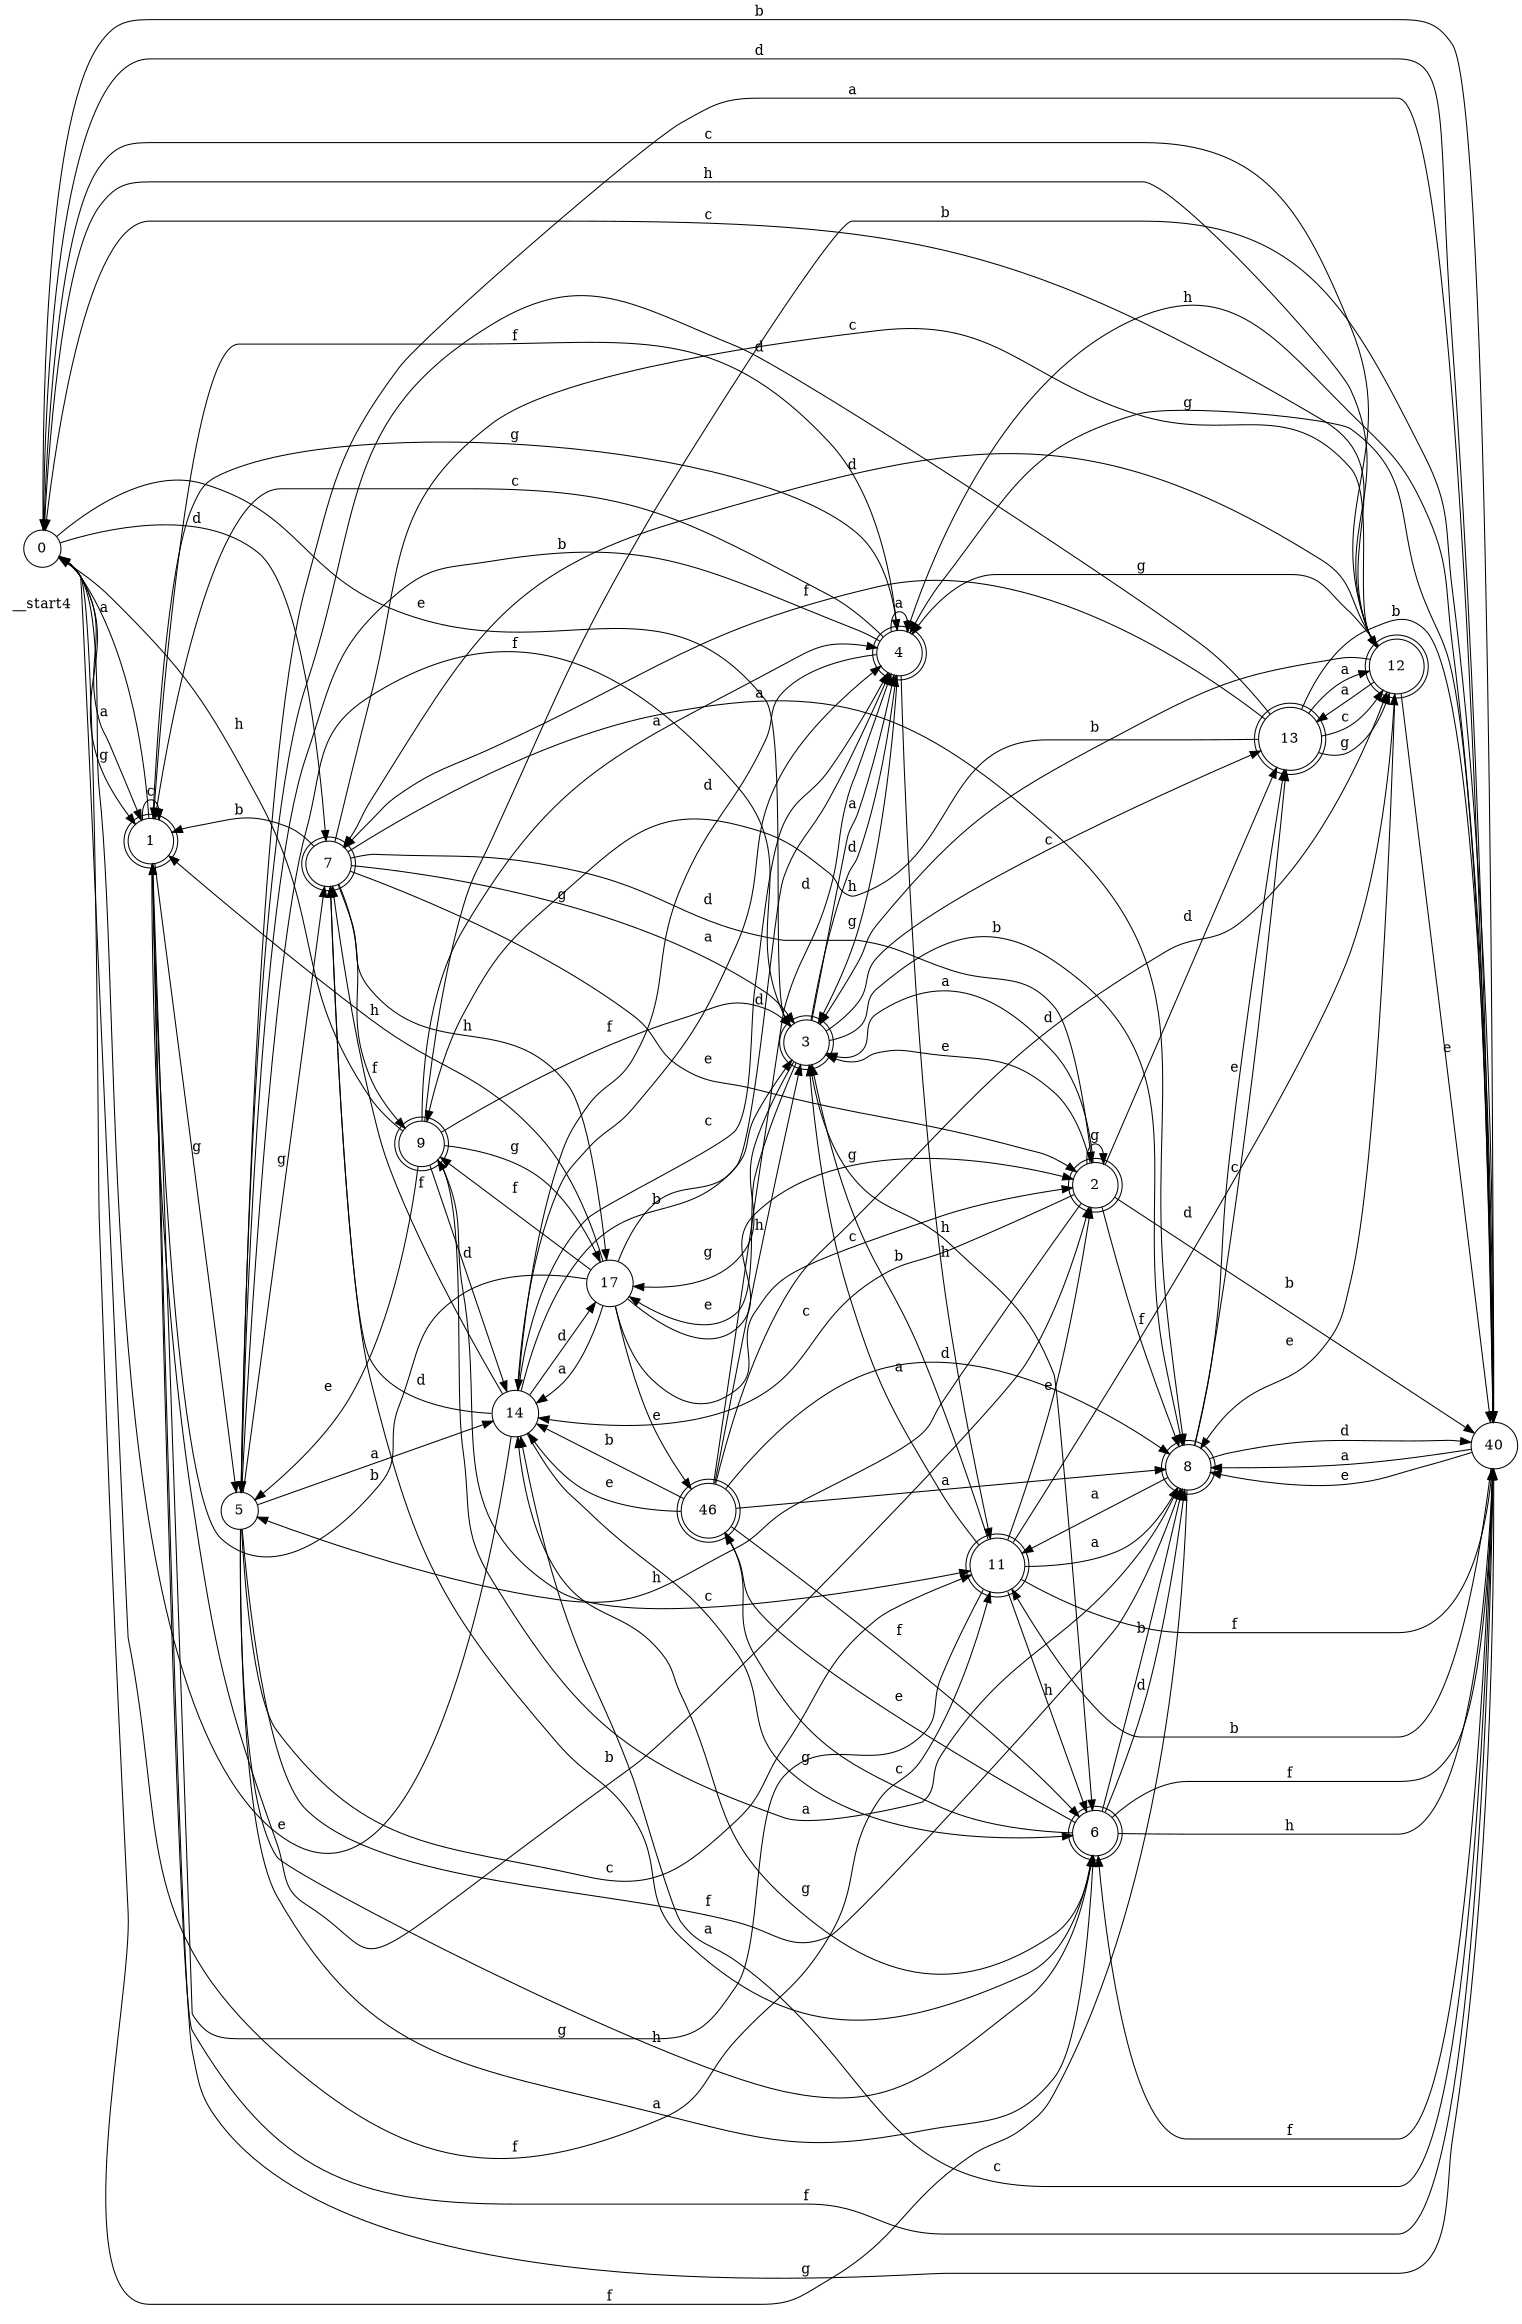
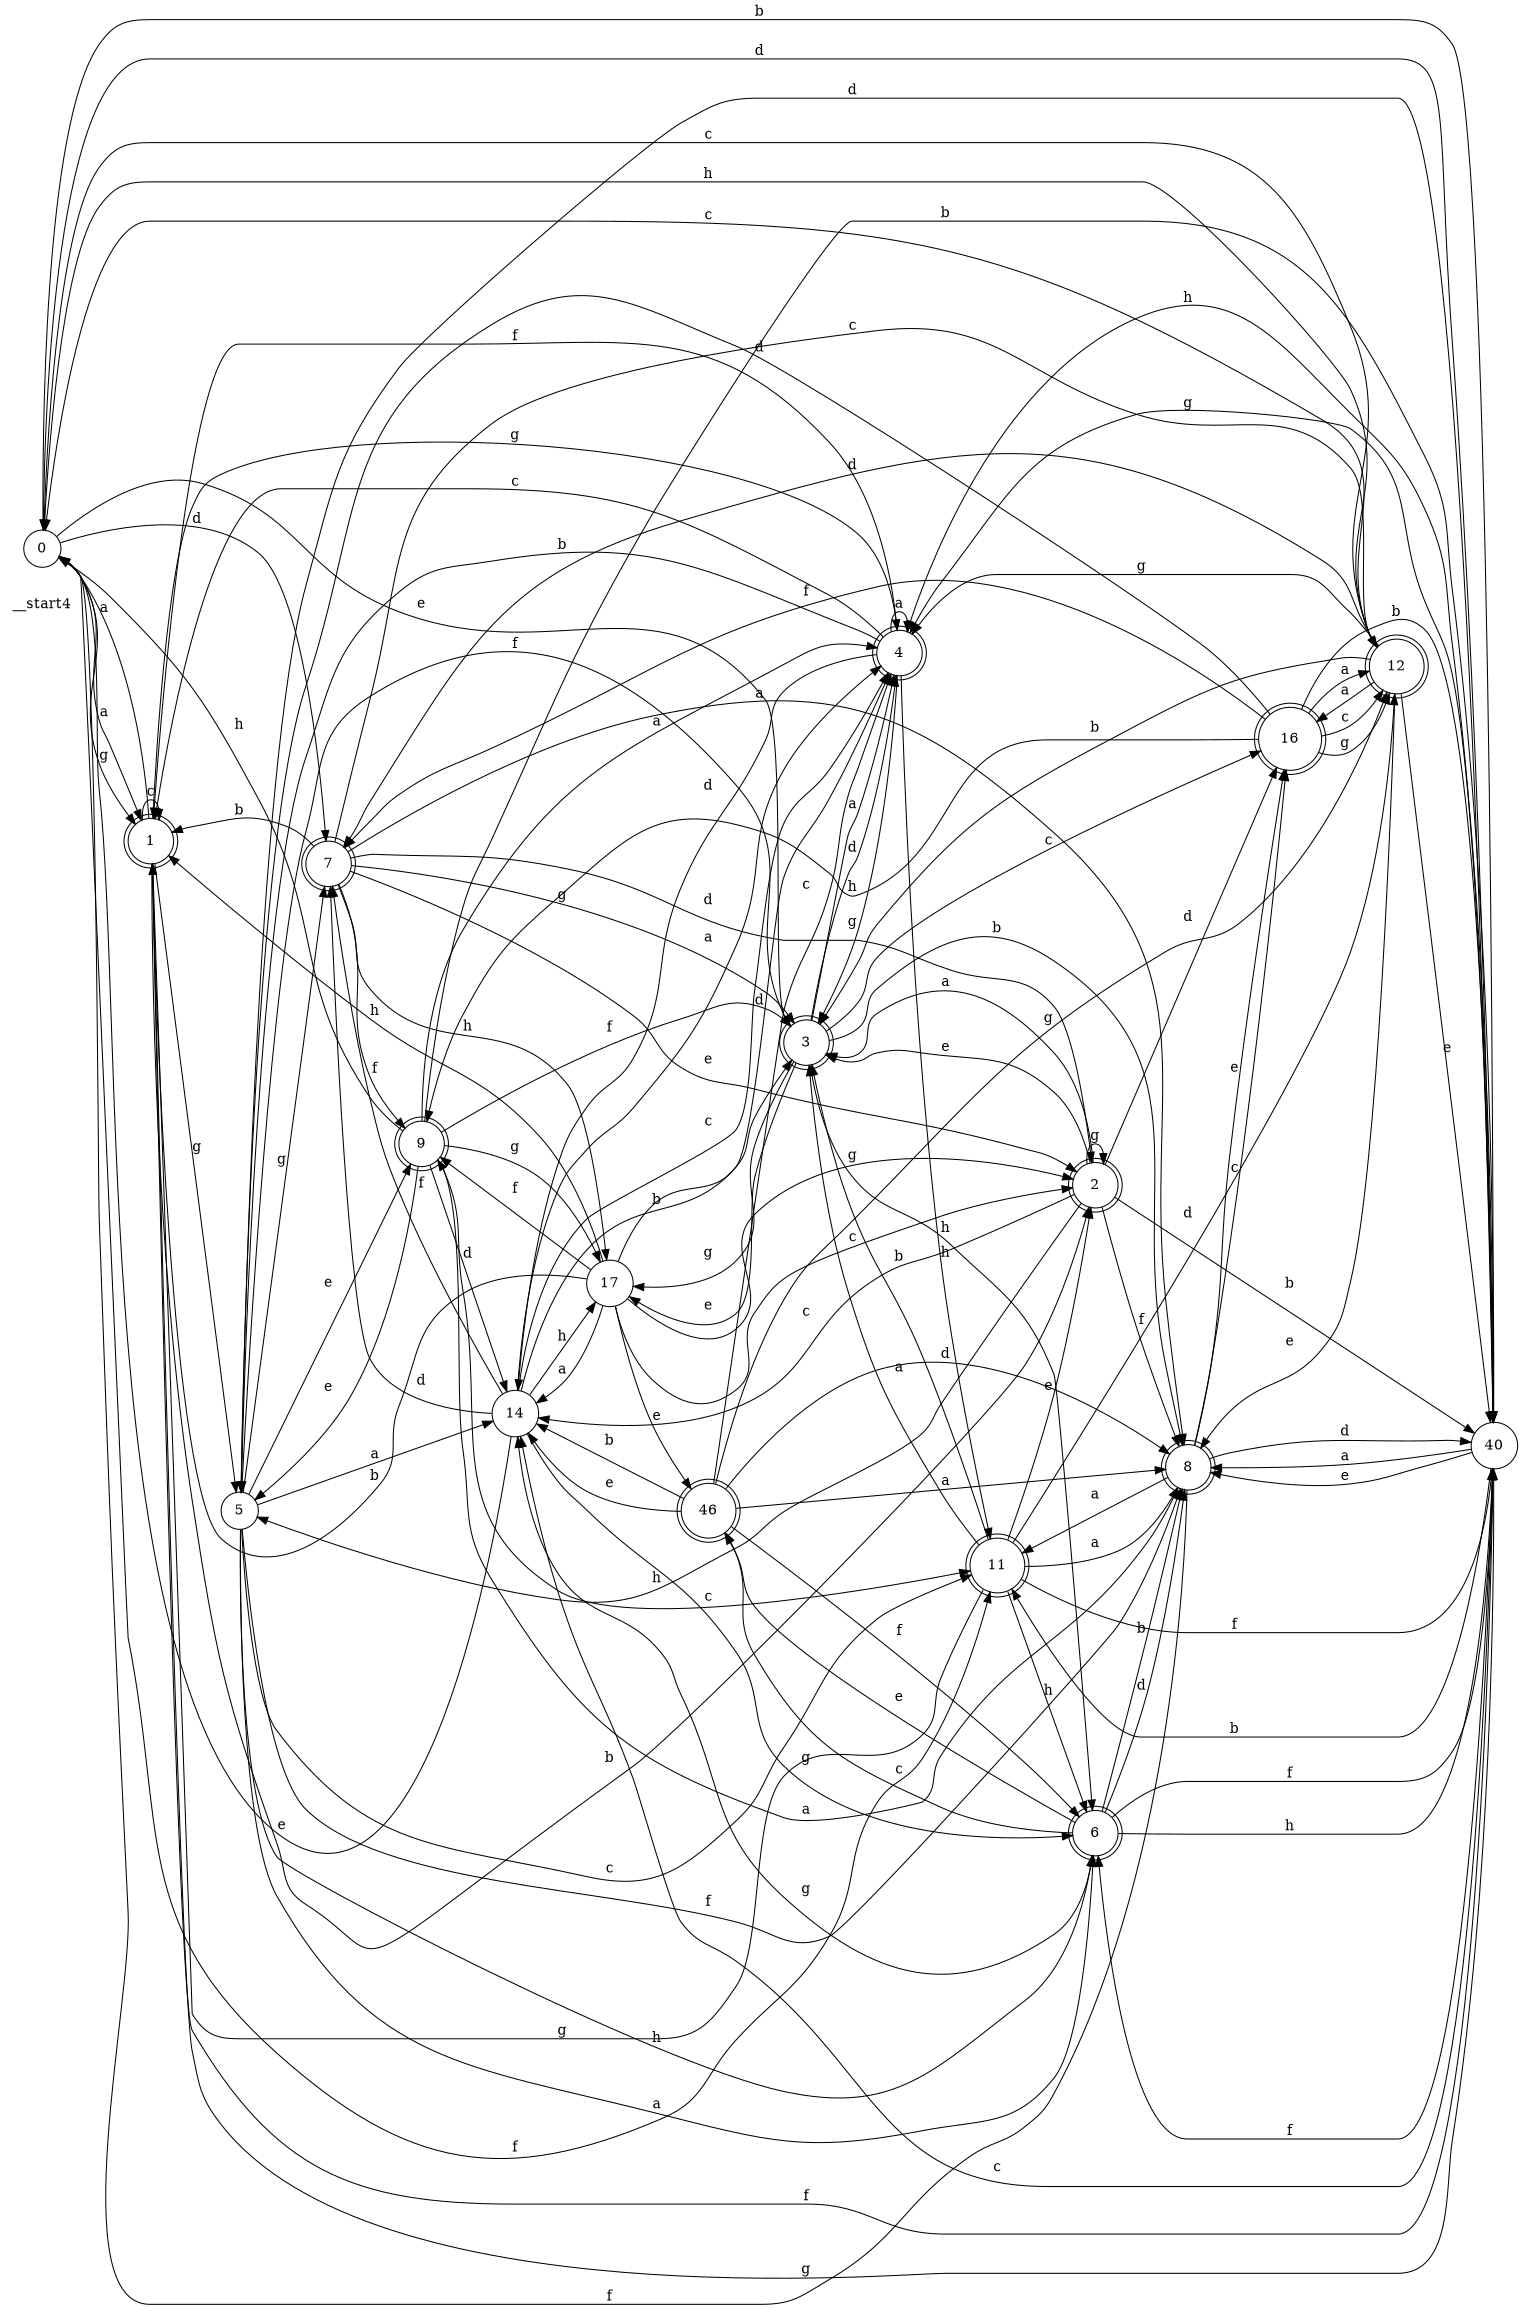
edge "5" -> "40": label "a" -> "d"
node "13": label "13" -> "16"
edge "46" -> "4": label "d" -> "c"
edge "46" -> "12": label "d" -> "g"
edge "46" -> "3": removed, label "h"
edge "5" -> "9": added, label "e"
edge "14" -> "17": label "d" -> "h"
edge "6" -> "7": removed, label "a"
